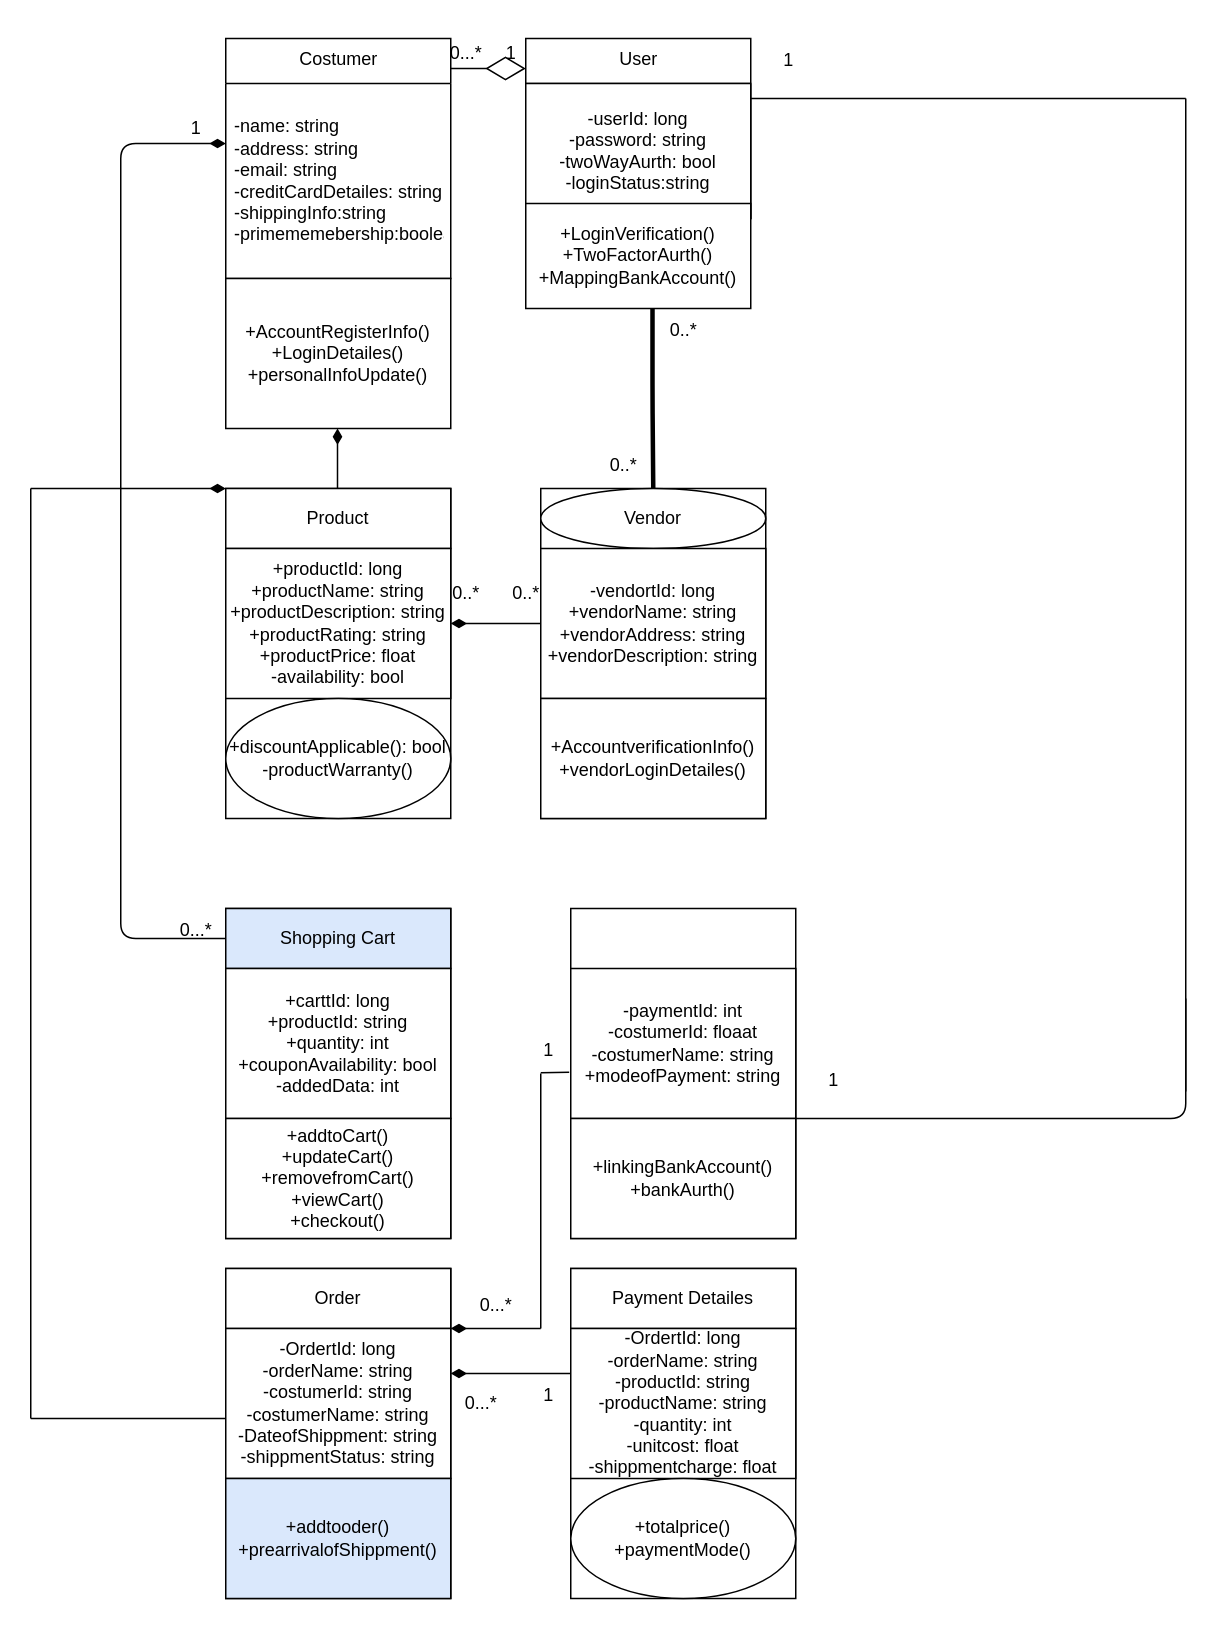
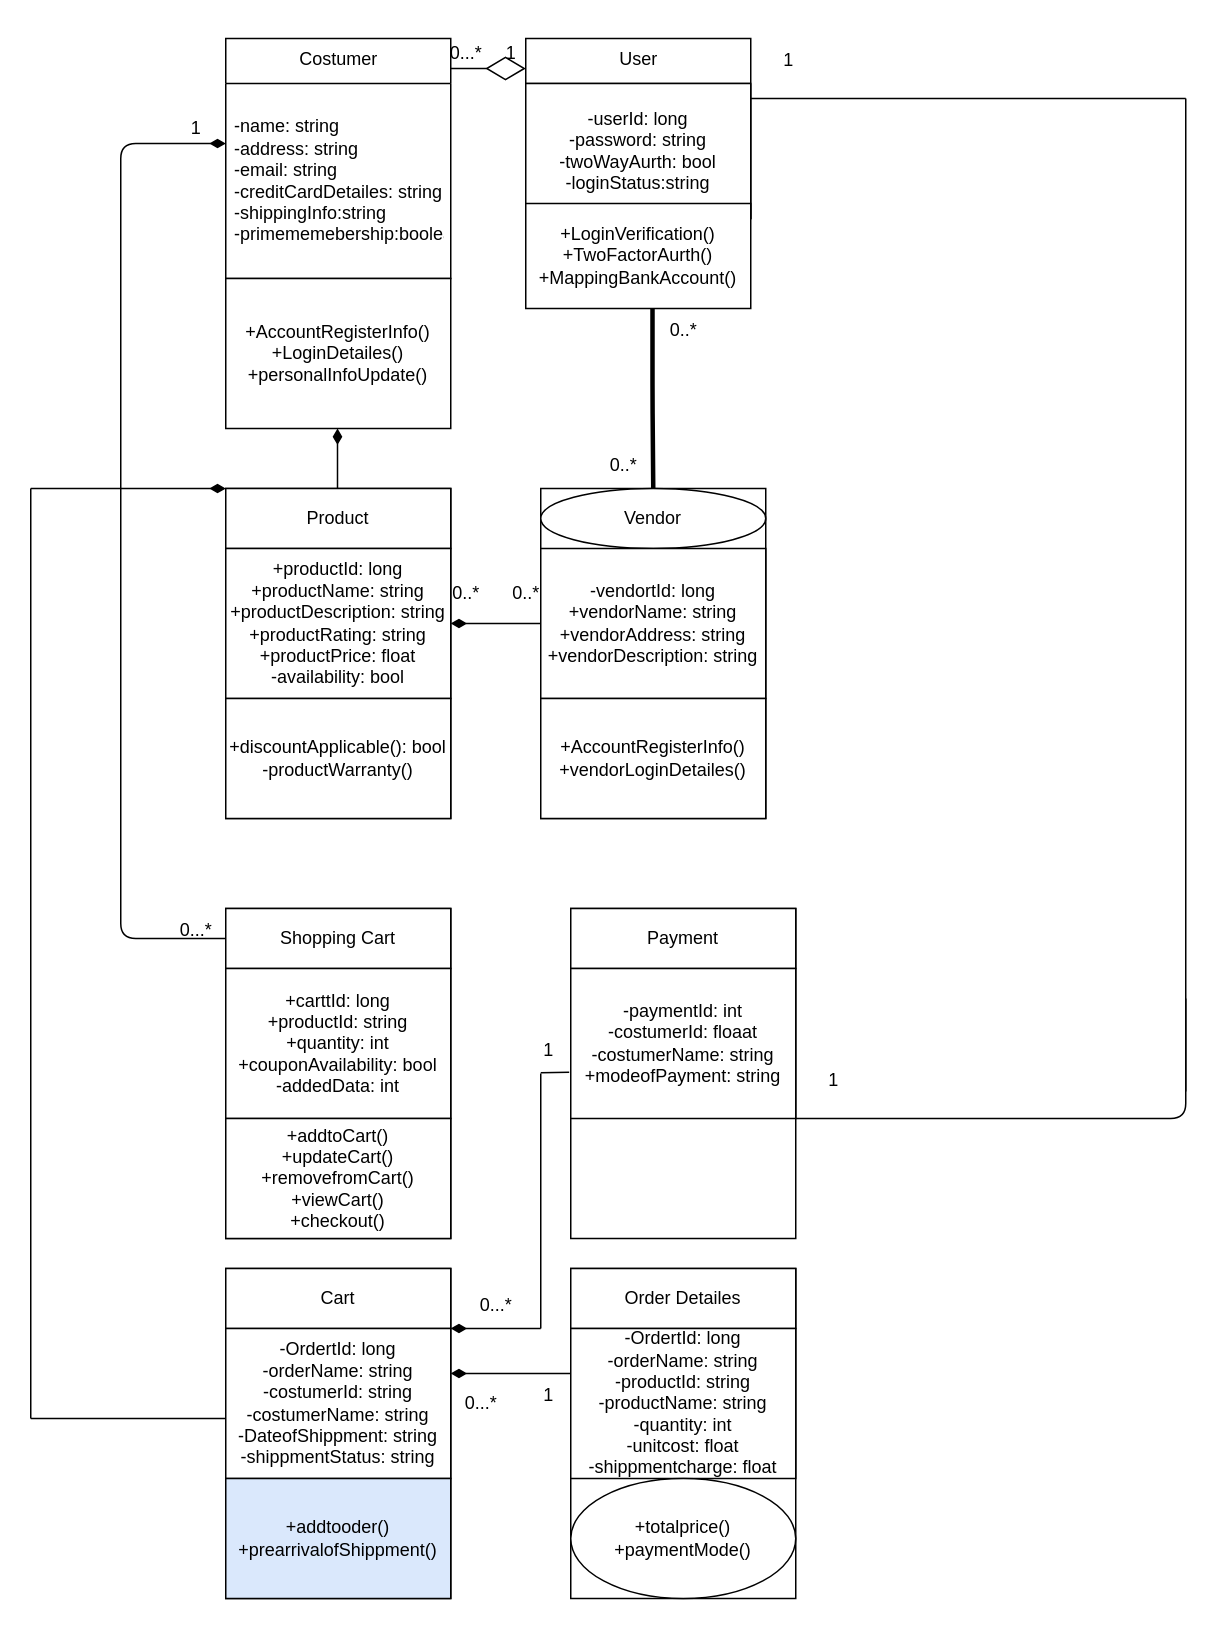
node "+discountApplicable(): bool -productWarranty()": shape ellipse -> rectangle
node "+AccountverificationInfo() +vendorLoginDetailes()": label "+AccountverificationInfo() +vendorLoginDetailes()" -> "+AccountRegisterInfo() +vendorLoginDetailes()"
node "Shopping Cart": fillcolor #dae8fc -> #ffffff
node "Payment": added
node "+linkingBankAccount() +bankAurth()": removed
node "Order": label "Order" -> "Cart"
node "Payment Detailes": label "Payment Detailes" -> "Order Detailes"
